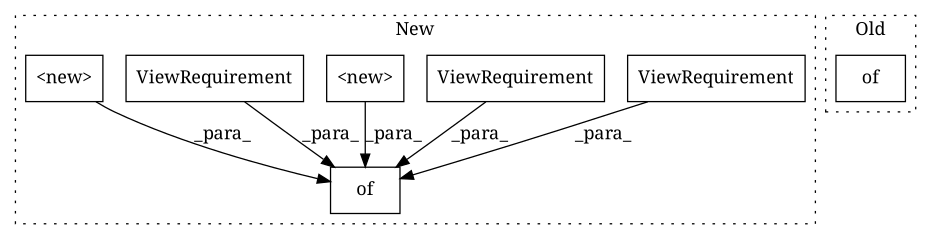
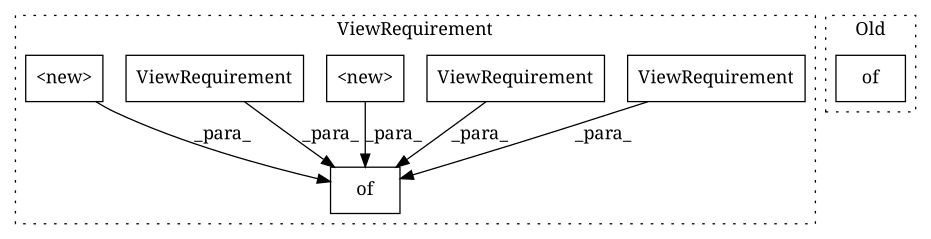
cluster "New": label "New" -> "ViewRequirement"
